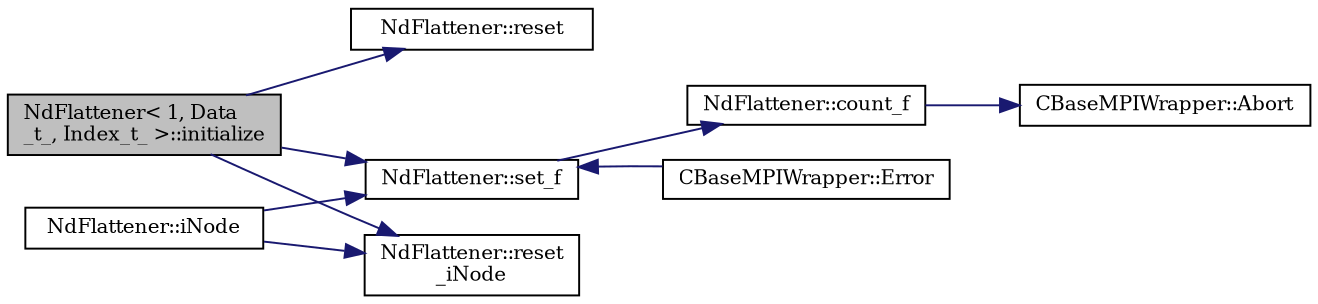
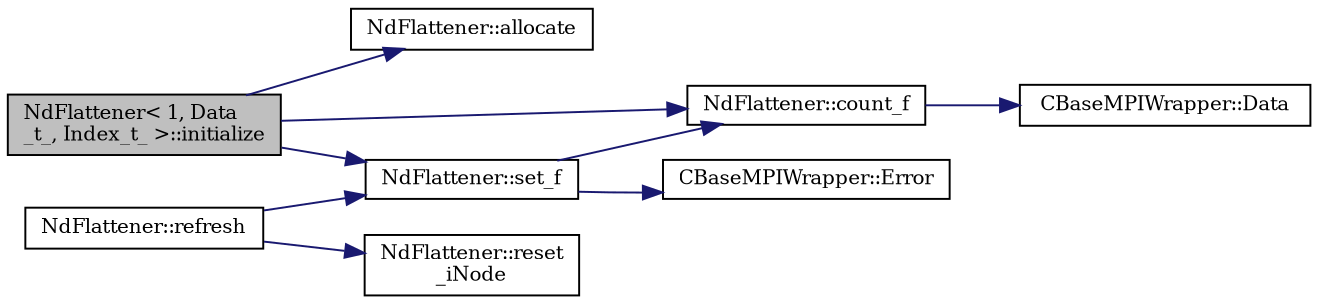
node "NdFlattener::reset": label "NdFlattener::reset" -> "NdFlattener::allocate"
node "CBaseMPIWrapper::Abort": label "CBaseMPIWrapper::Abort" -> "CBaseMPIWrapper::Data"
edge "CBaseMPIWrapper::Error" -> "NdFlattener::set_f": reversed
edge "NdFlattener< 1, Data _t_, Index_t_ >::initialize" -> "NdFlattener::reset _iNode": now "NdFlattener< 1, Data _t_, Index_t_ >::initialize" -> "NdFlattener::count_f"
node "NdFlattener::iNode": label "NdFlattener::iNode" -> "NdFlattener::refresh"
